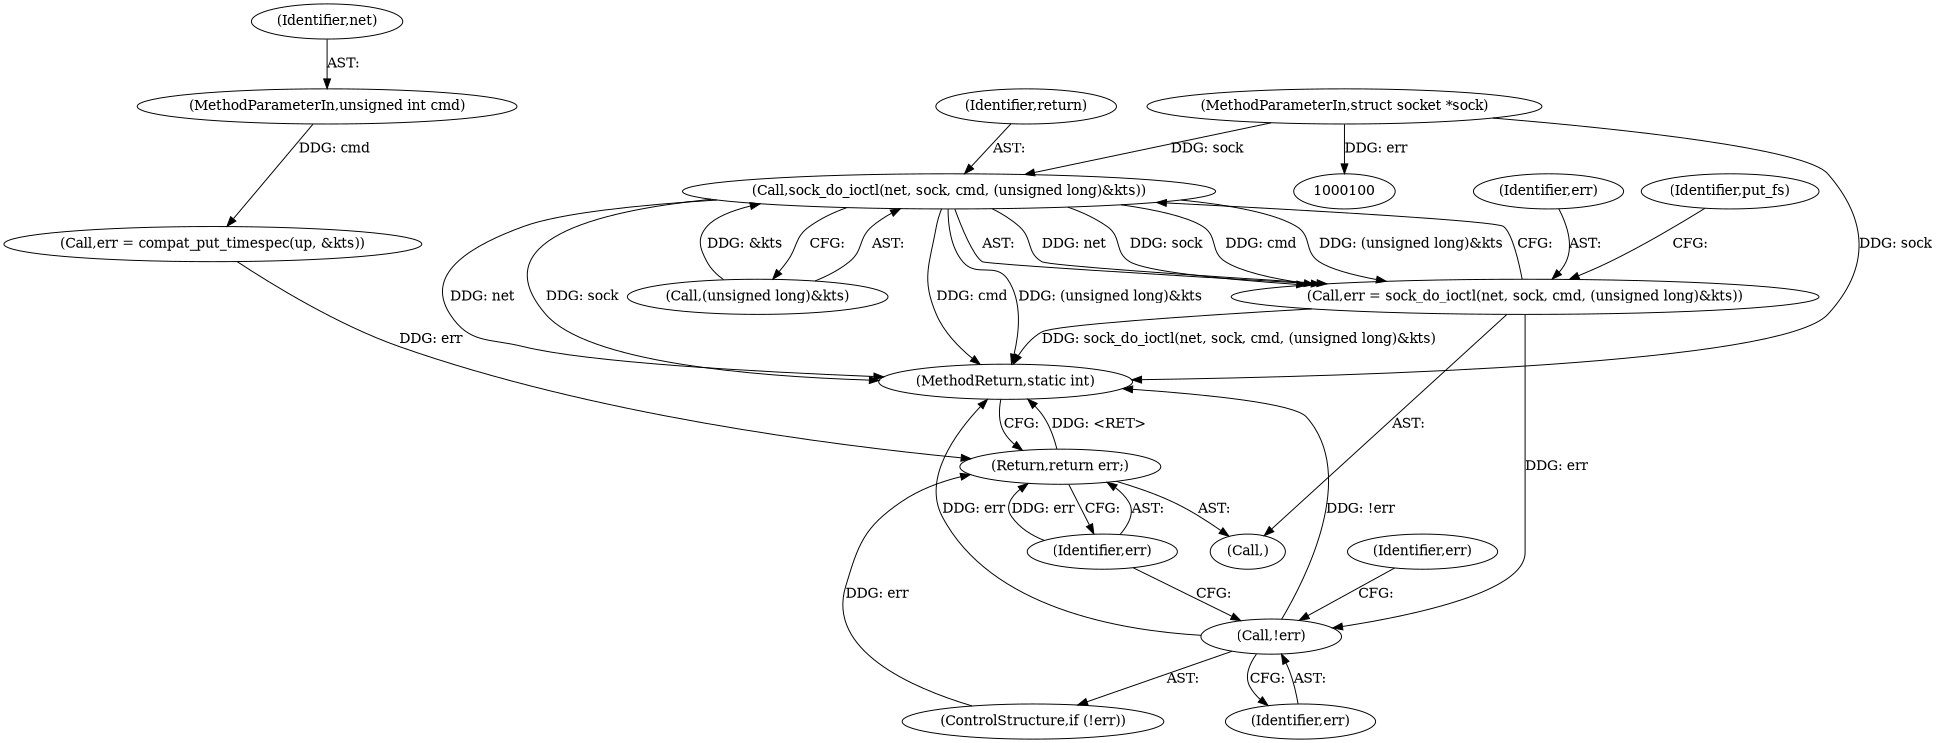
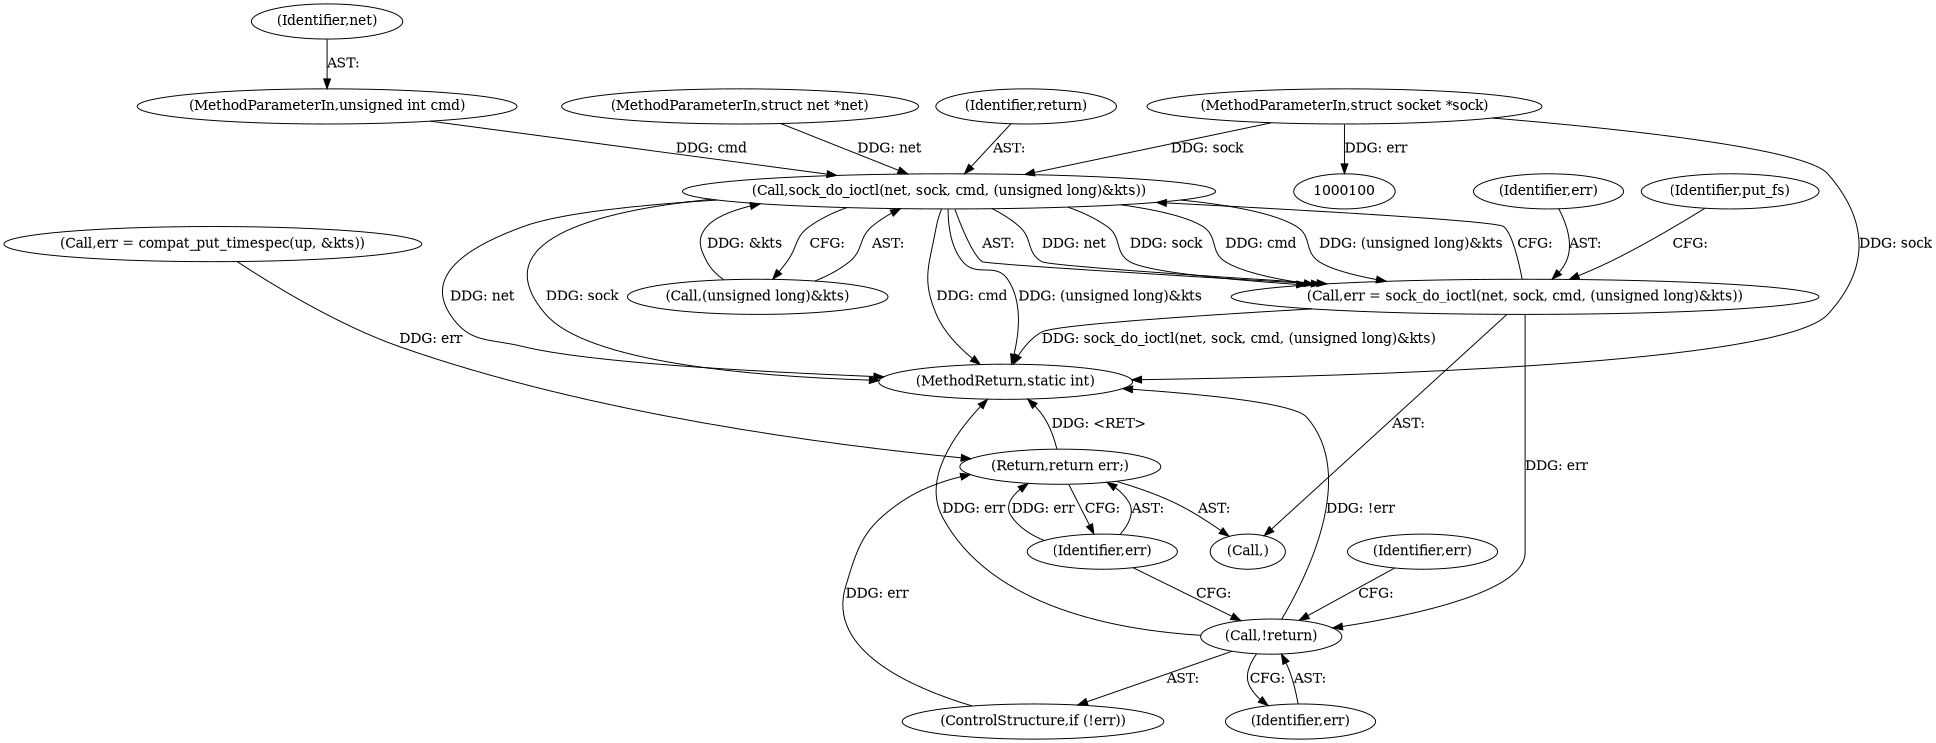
node "(MethodParameterIn,struct net *net)": added
edge "(MethodParameterIn,unsigned int cmd)" -> "(Call,err = compat_put_timespec(up, &kts))": now "(MethodParameterIn,unsigned int cmd)" -> "(Call,sock_do_ioctl(net, sock, cmd, (unsigned long)&kts))"
edge "(MethodReturn,static int)" -> "(Return,return err;)": removed, label "CFG:"
node "(Call,!err)": label "(Call,!err)" -> "(Call,!return)"
